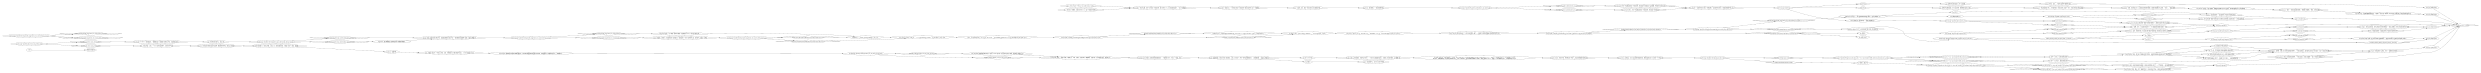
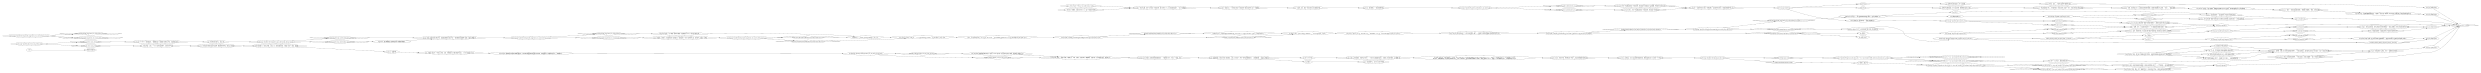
node "You: 其中一人不见了，脚印很奇怪的那个？": removed
